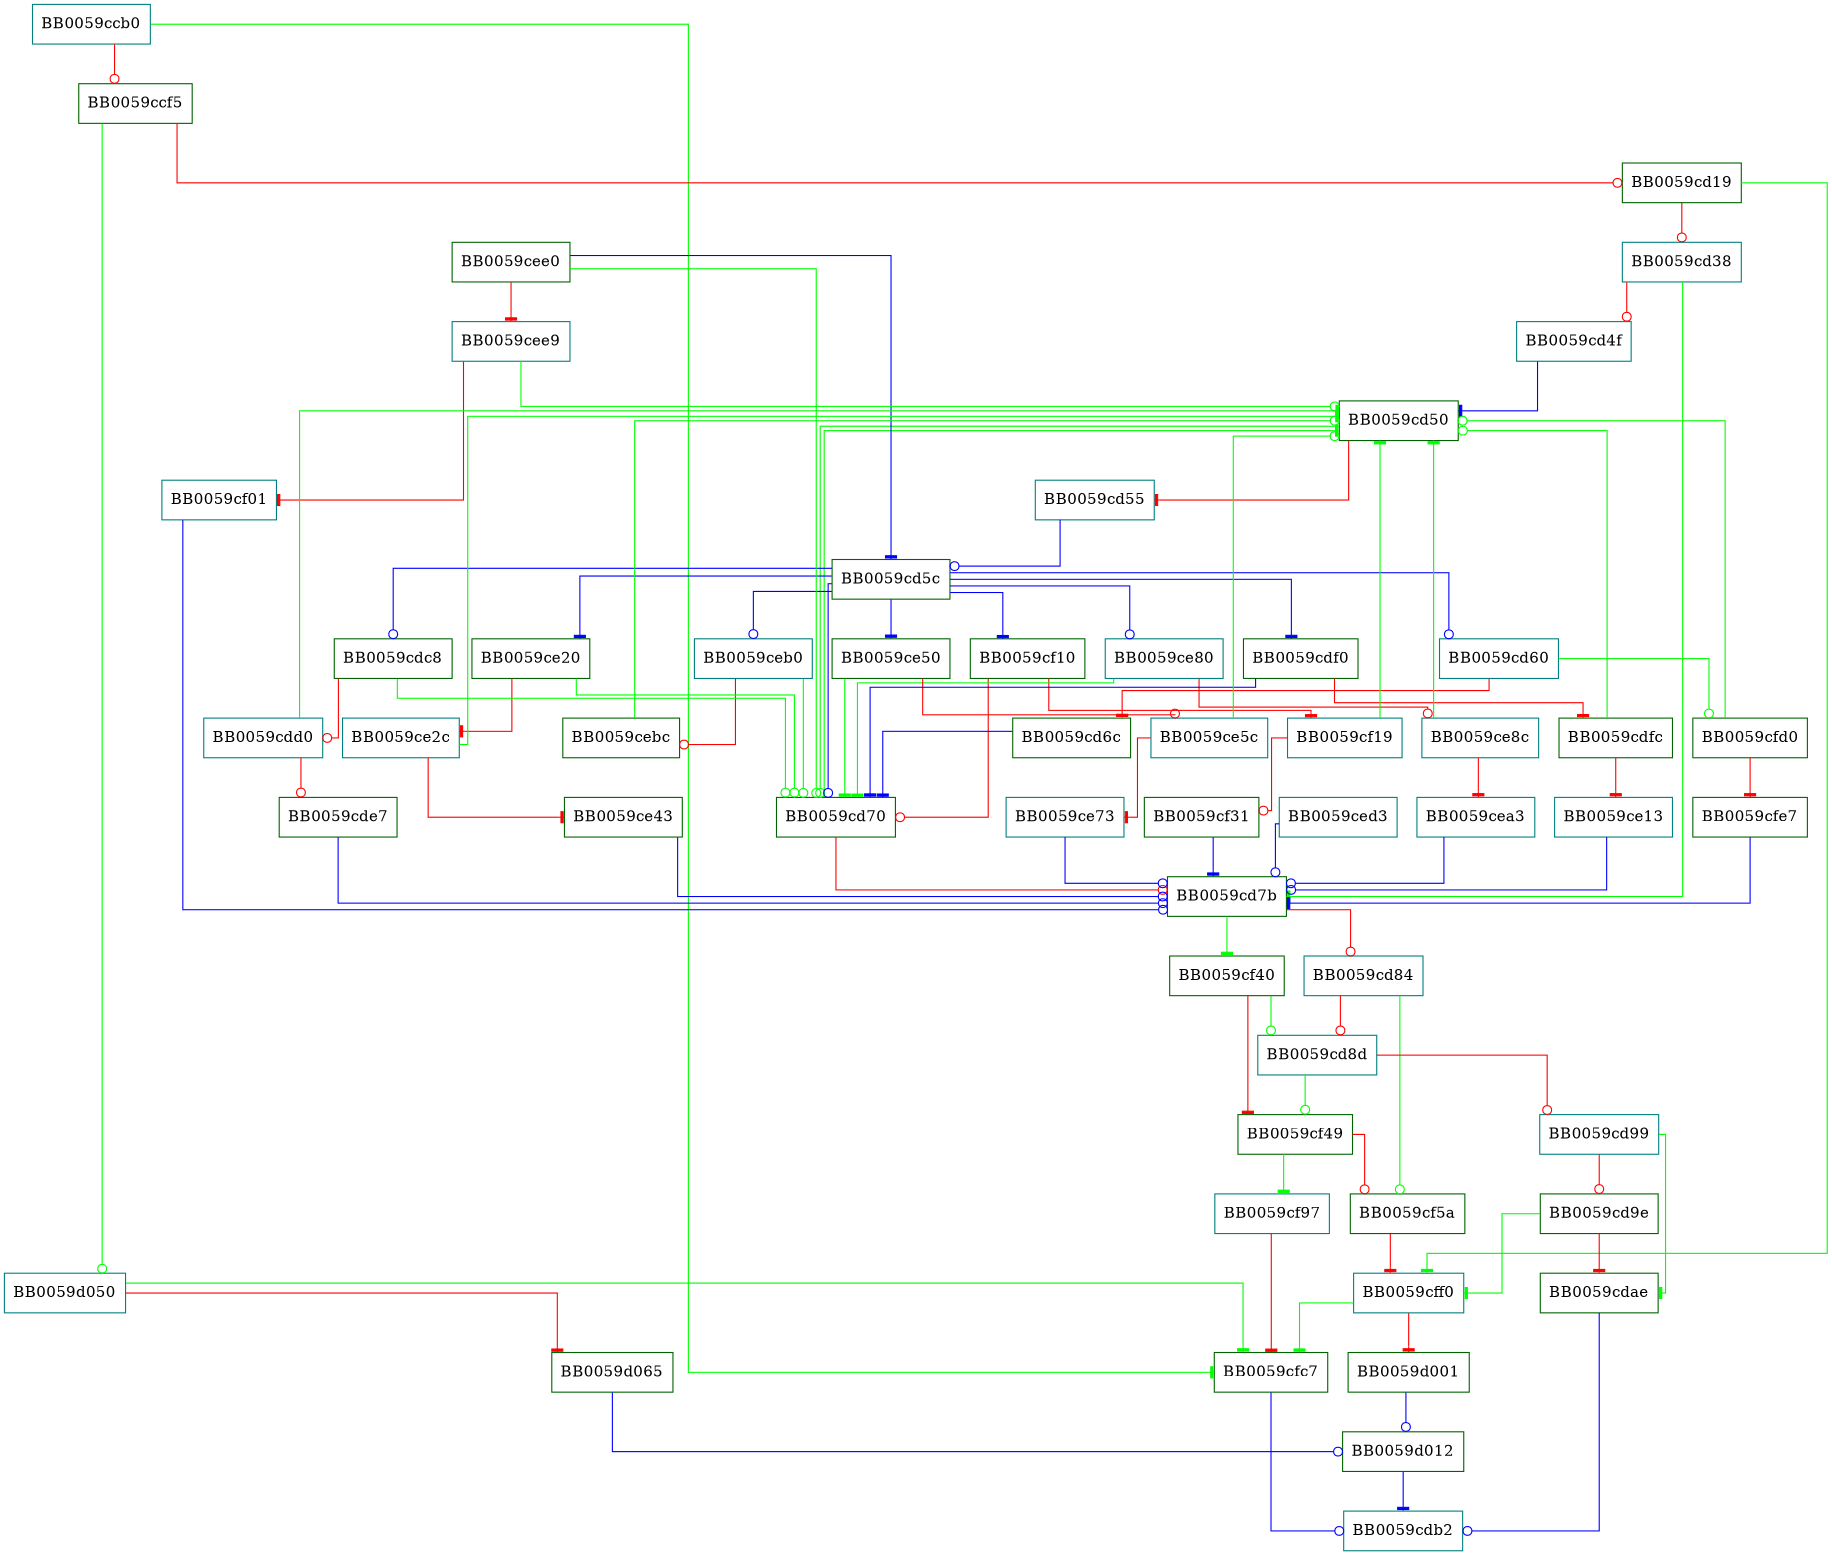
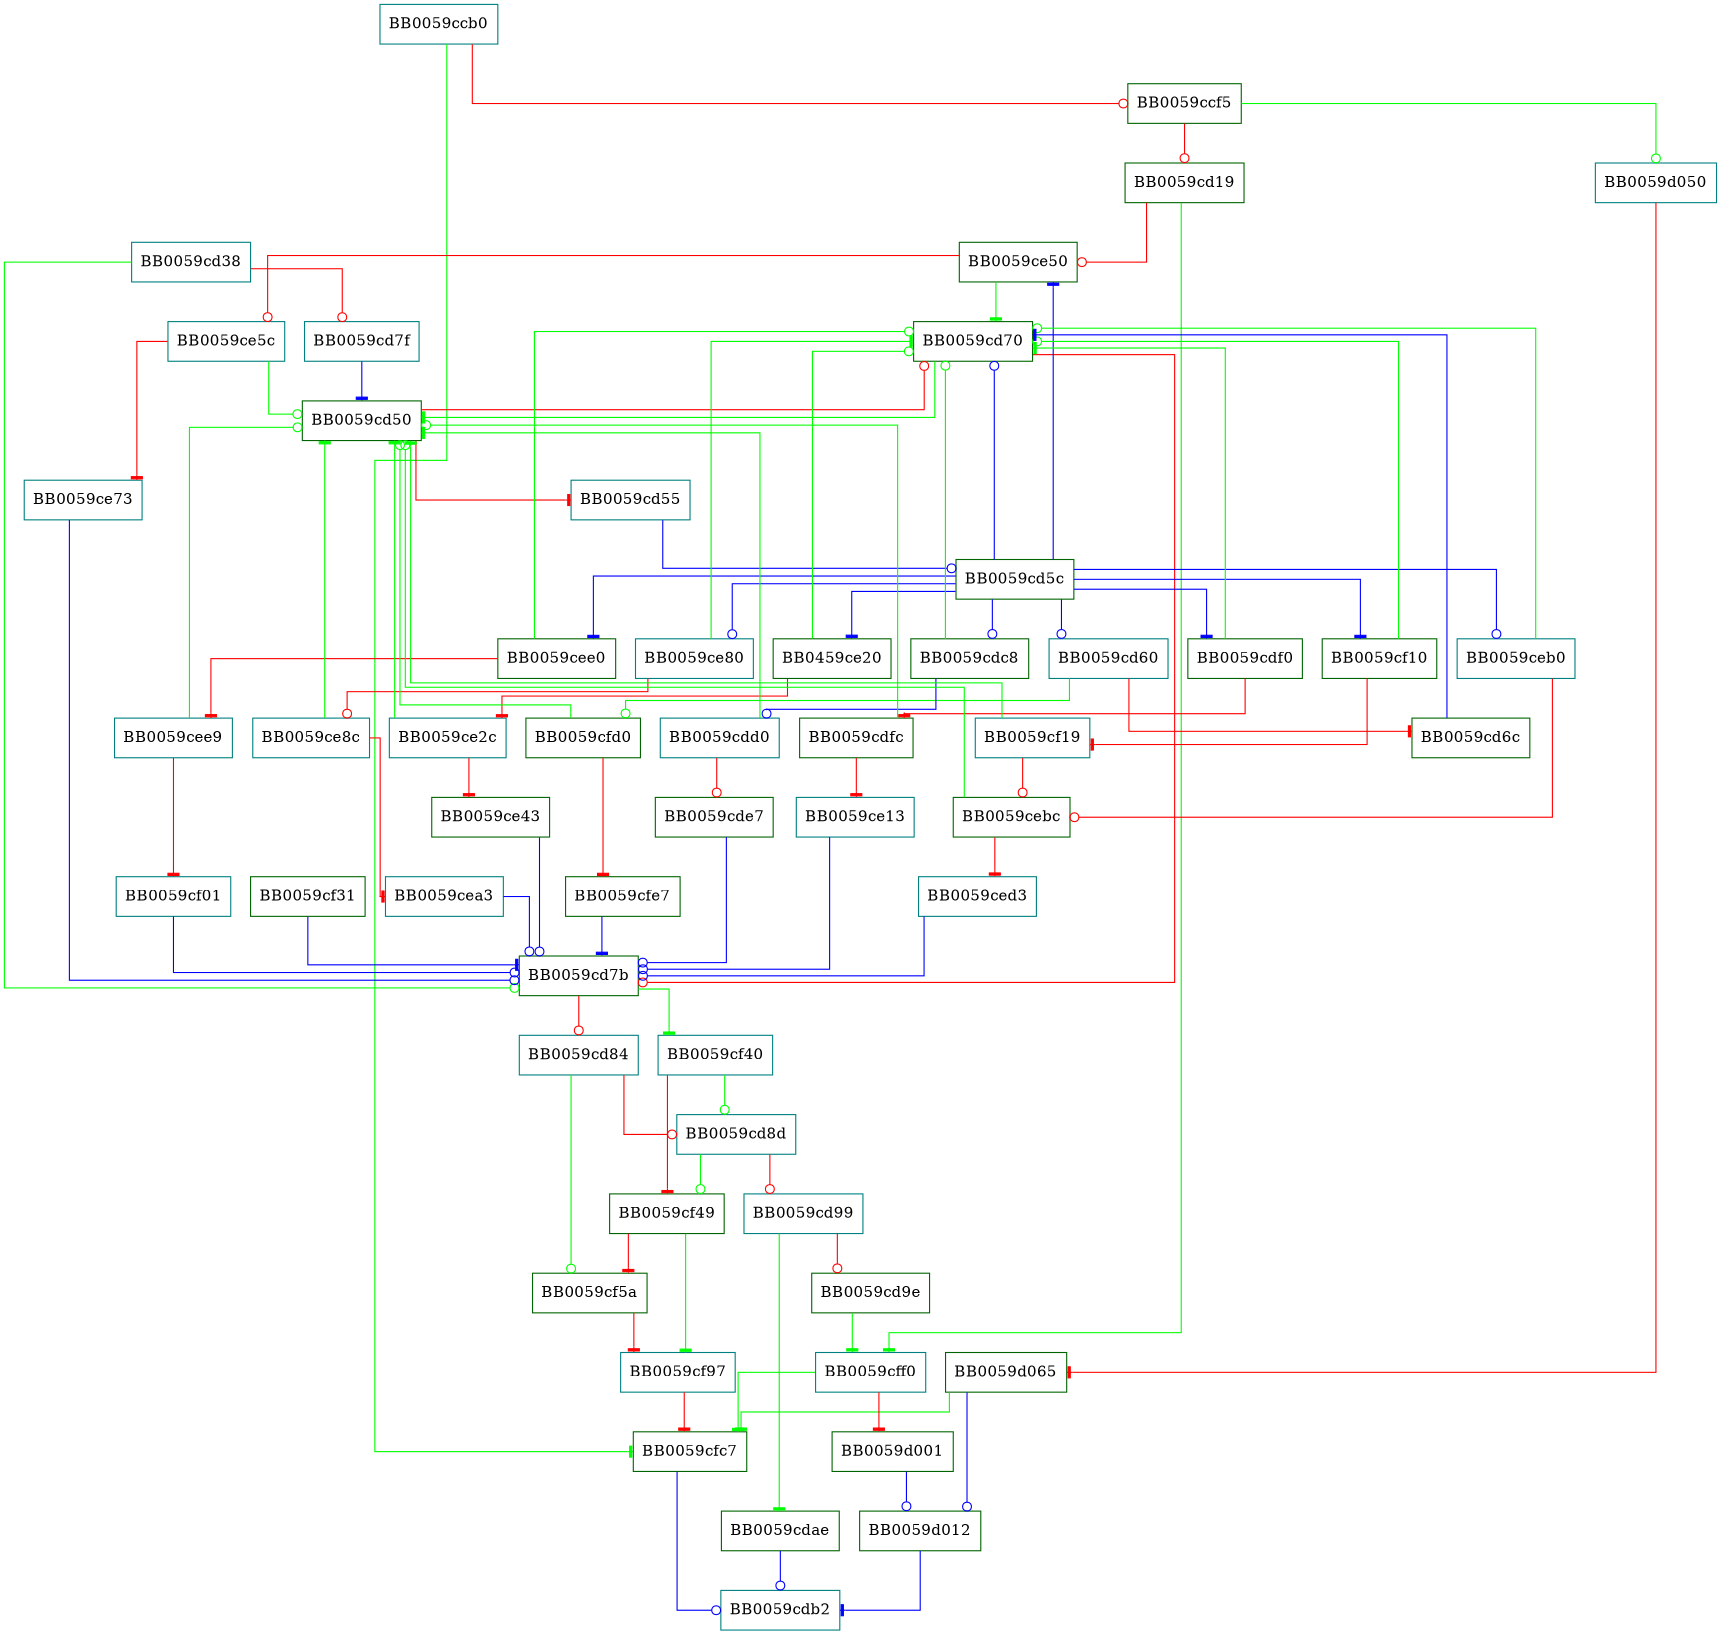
edge "BB0059cd19" -> "BB0059cd38": now "BB0059cd19" -> "BB0059ce50"
edge "BB0059cee0" -> "BB0059cd5c": reversed
node "BB0059cd4f": label "BB0059cd4f" -> "BB0059cd7f"
edge "BB0059cd50" -> "BB0059cd70": color green -> red
node "BB0059ce20": label "BB0059ce20" -> "BB0459ce20"
edge "BB0059cdf0" -> "BB0059cd70": color blue -> green
edge "BB0059cdc8" -> "BB0059cdd0": color red -> blue
edge "BB0059cf19" -> "BB0059cf31": now "BB0059cf19" -> "BB0059cebc"
edge "BB0059cd38" -> "BB0059cd7b": arrowhead tee -> odot
edge "BB0059cf10" -> "BB0059cd70": color red -> green
edge "BB0059cebc" -> "BB0059ced3": added
node "BB0059cf40": color darkgreen -> teal
edge "BB0059cf49" -> "BB0059cf5a": arrowhead odot -> tee
edge "BB0059cd9e" -> "BB0059cdae": removed
edge "BB0059cf5a" -> "BB0059cff0": now "BB0059cf5a" -> "BB0059cf97"
edge "BB0059d050" -> "BB0059cfc7": now "BB0059d065" -> "BB0059cfc7"
